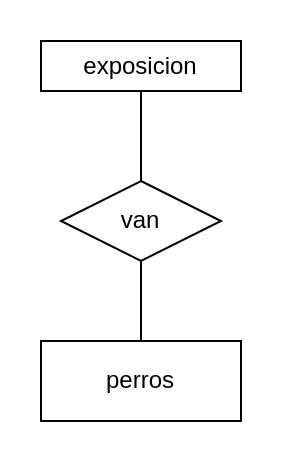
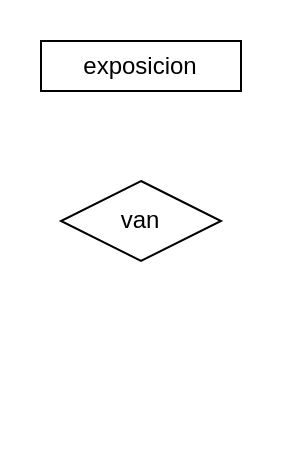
edge "exposicion" -- "perros": removed
node "perros": removed
